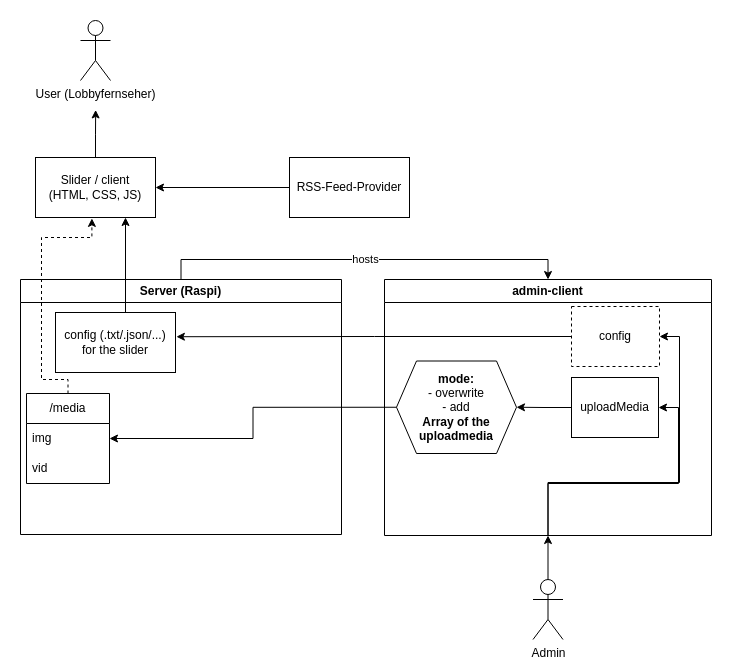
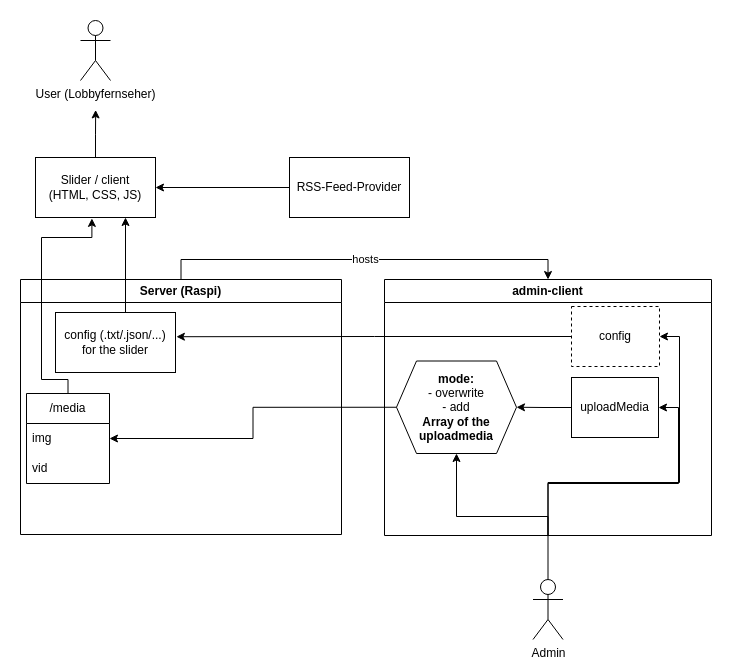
edge "/media" -> "Slider / client (HTML, CSS, JS)": style dashed -> solid
edge "Admin" -> "admin-client": now "Admin" -> "mode: - overwrite - add Array of the uploadmedia"
